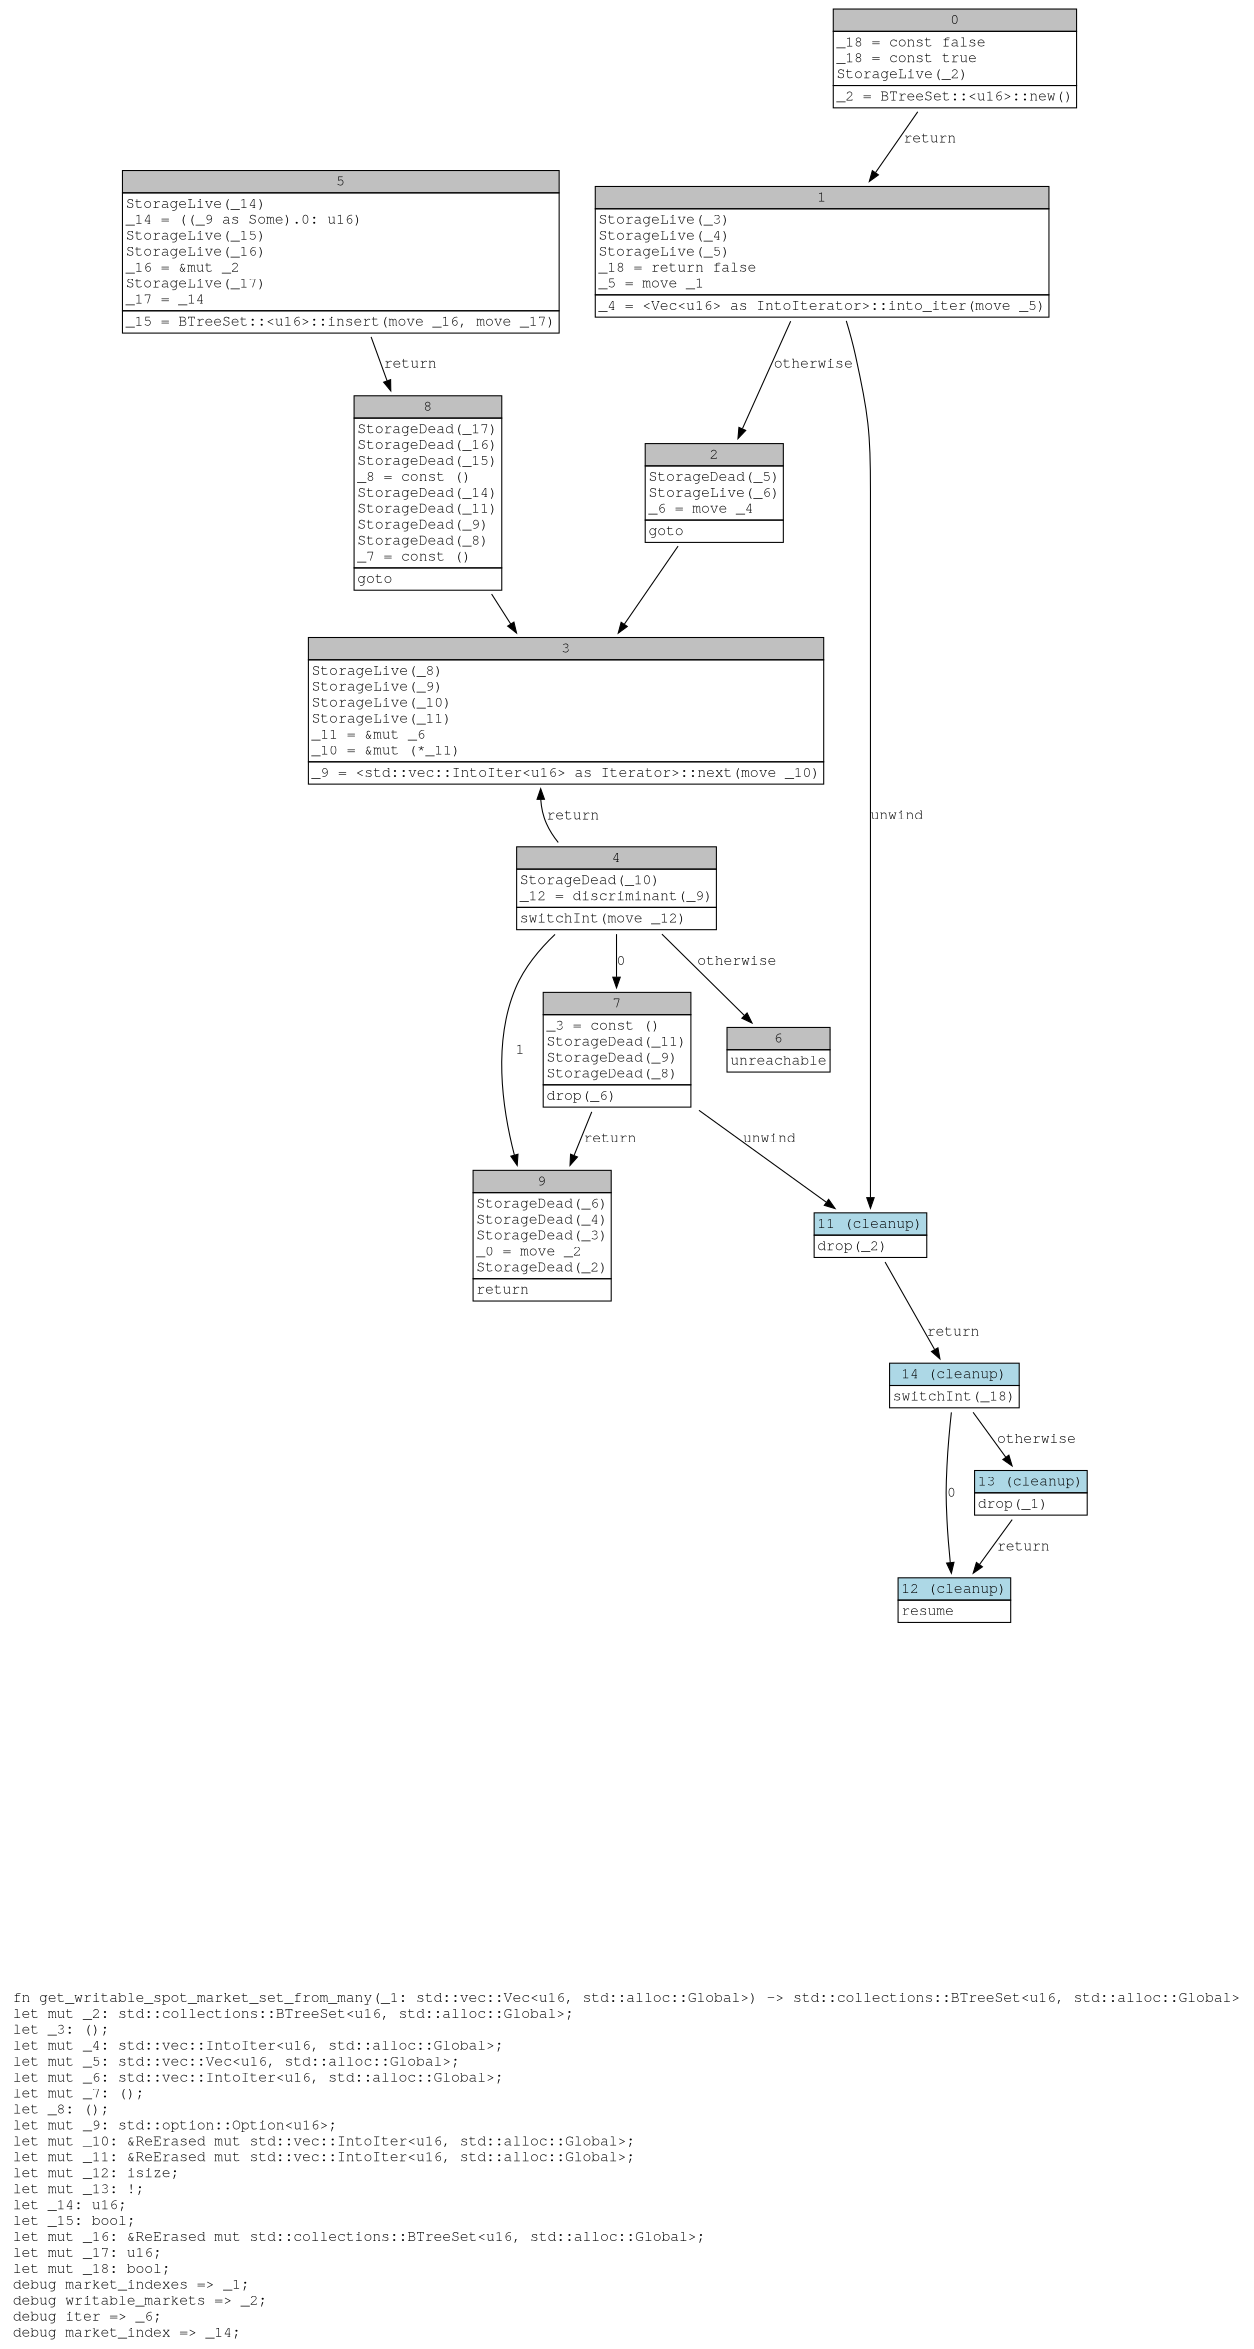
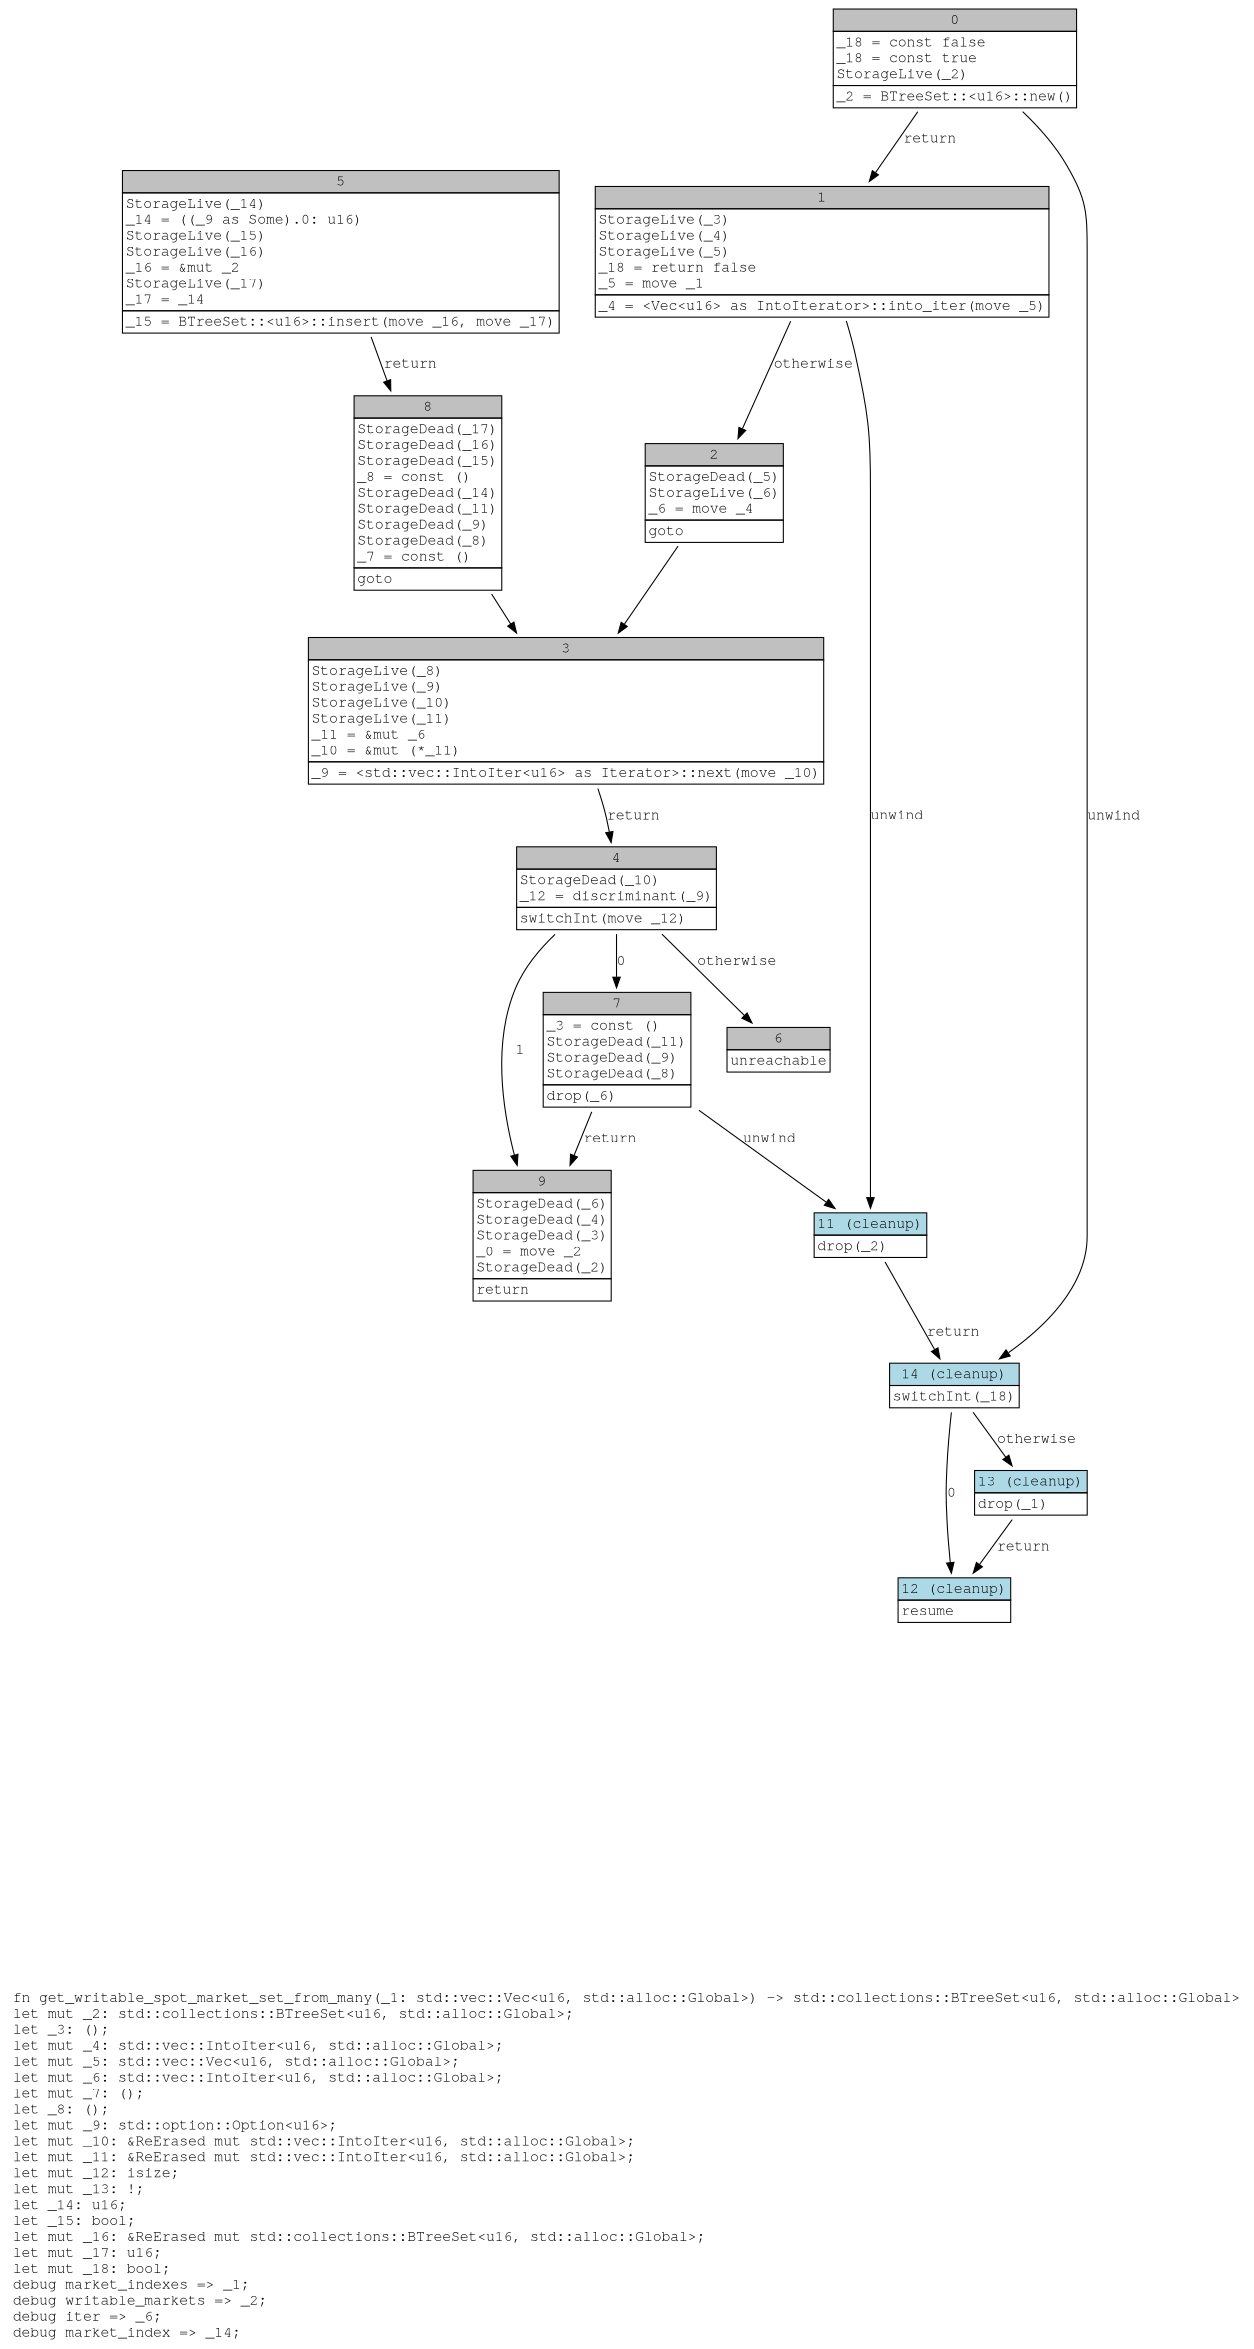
edge "0" -> "14 (cleanup)": added, label "unwind"
edge "4" -> "3": reversed
